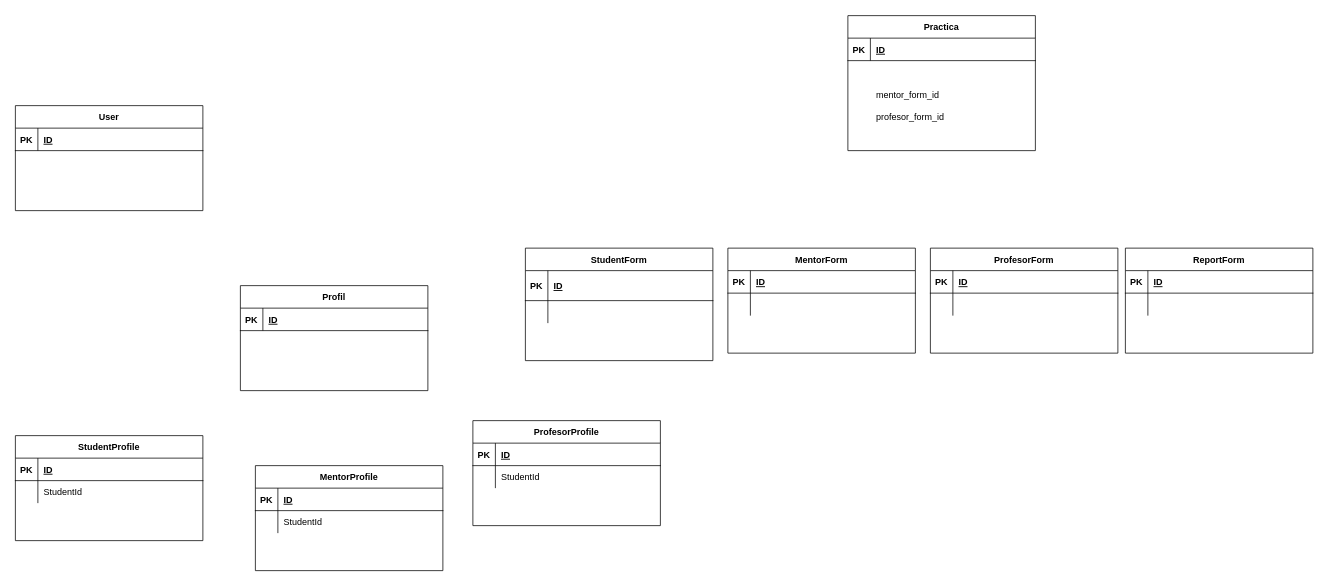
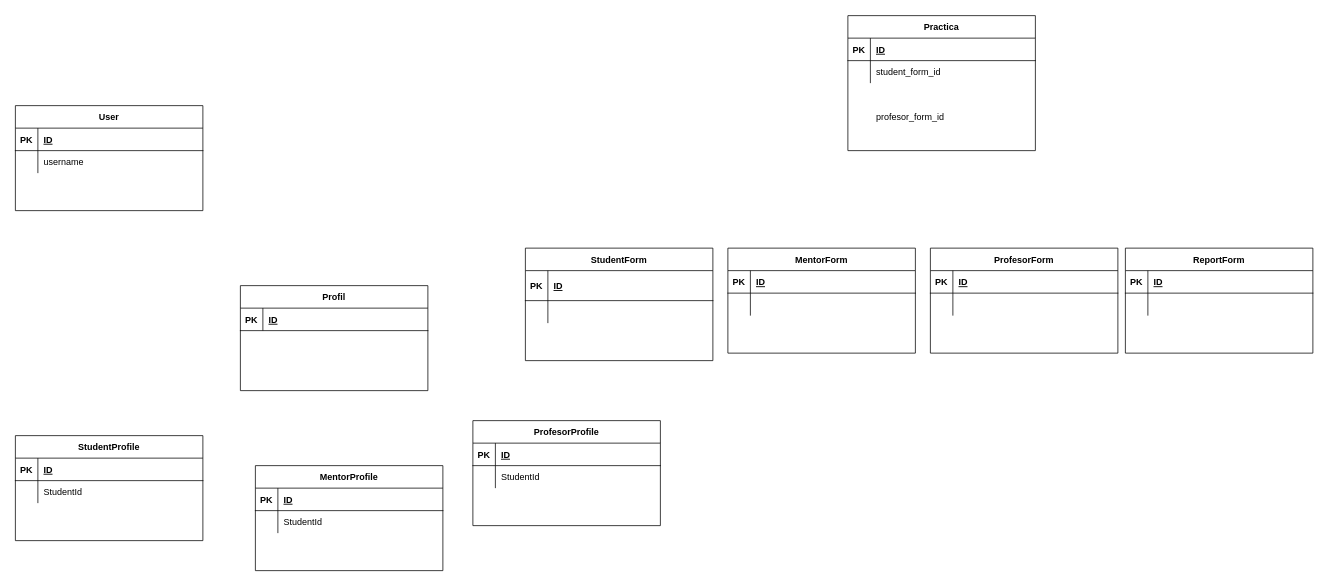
node "student_form_id": added
node "mentor_form_id": removed
node "username": added
